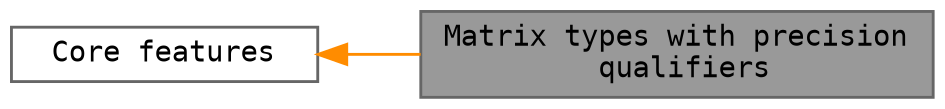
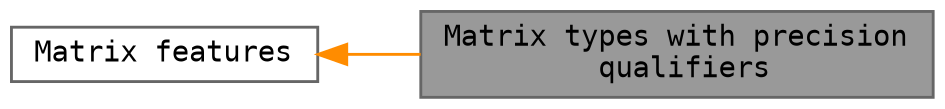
node "Core features": label "Core features" -> "Matrix features"
